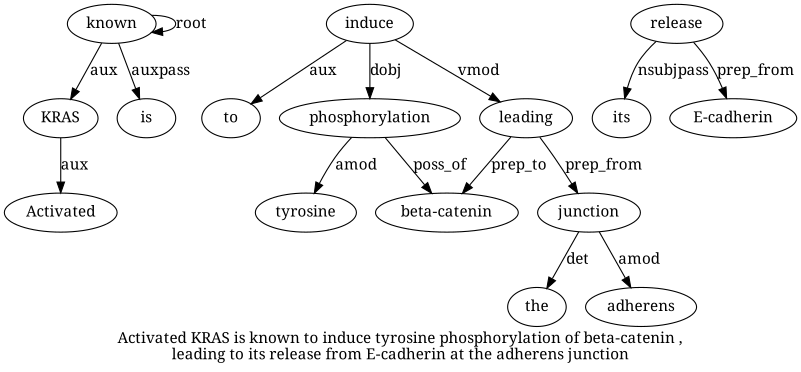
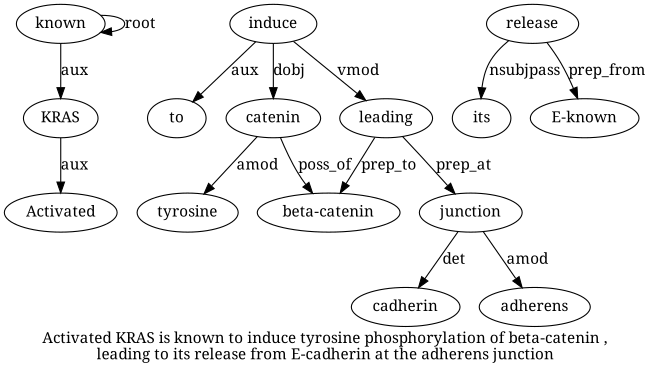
node "is": removed
node "phosphorylation": label "phosphorylation" -> "catenin"
node "E-cadherin": label "E-cadherin" -> "E-known"
edge "leading" -> "junction": label "prep_from" -> "prep_at"
node "the": label "the" -> "cadherin"
